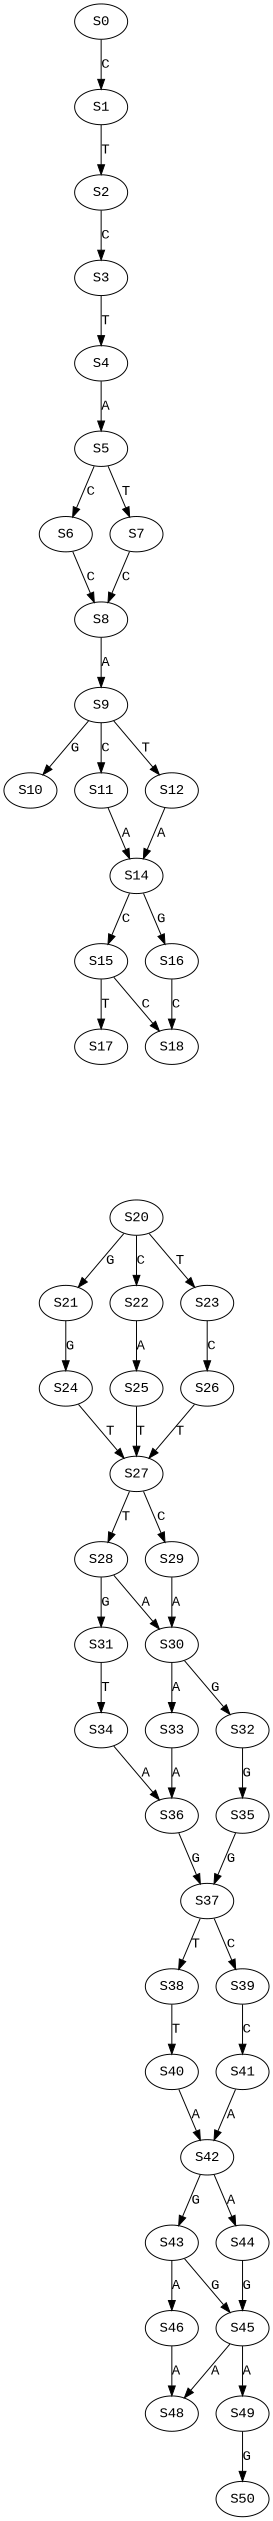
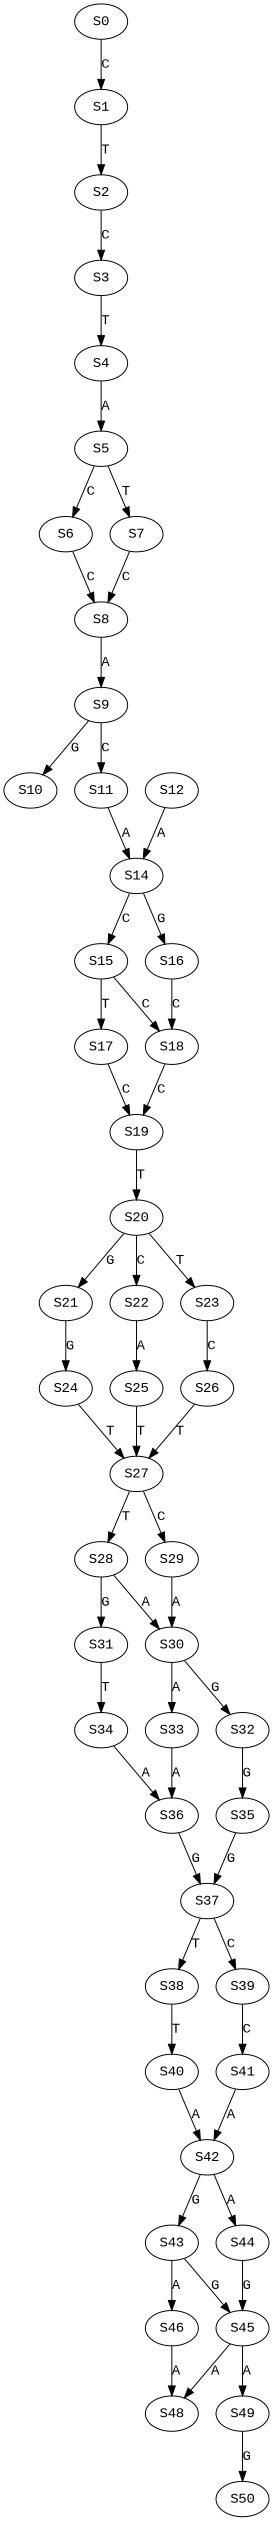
edge "S9" -> "S12": removed, label "T"
node "S19": added
